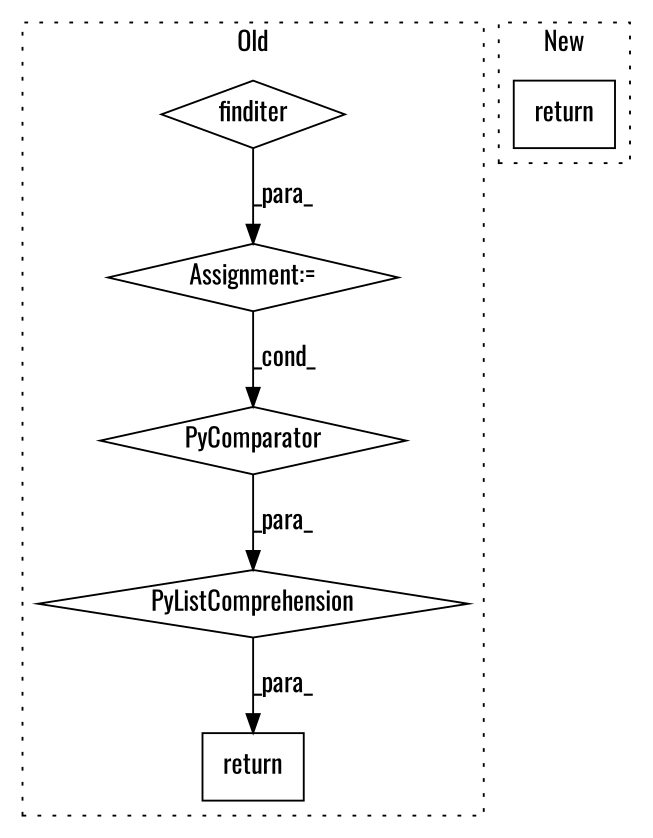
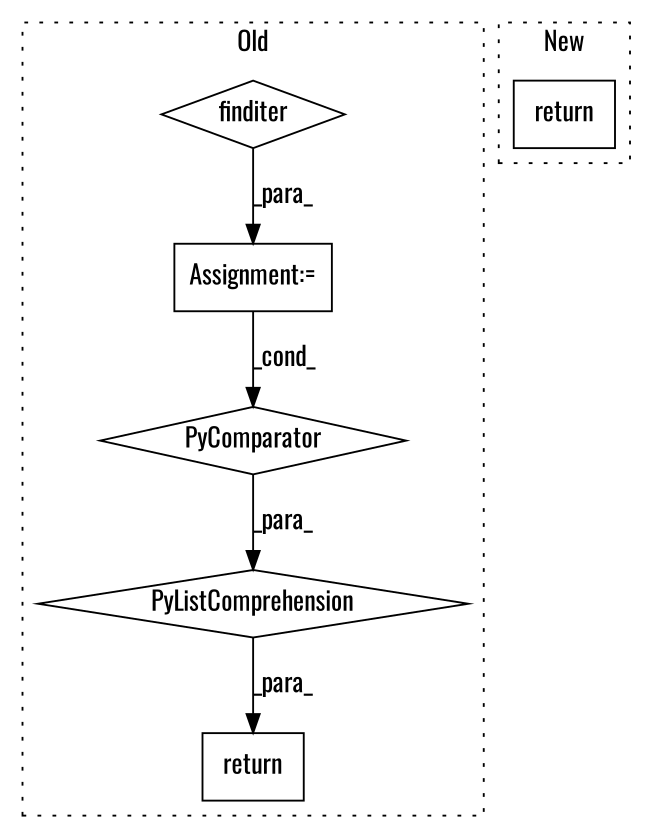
node "Assignment:=": shape diamond -> box
